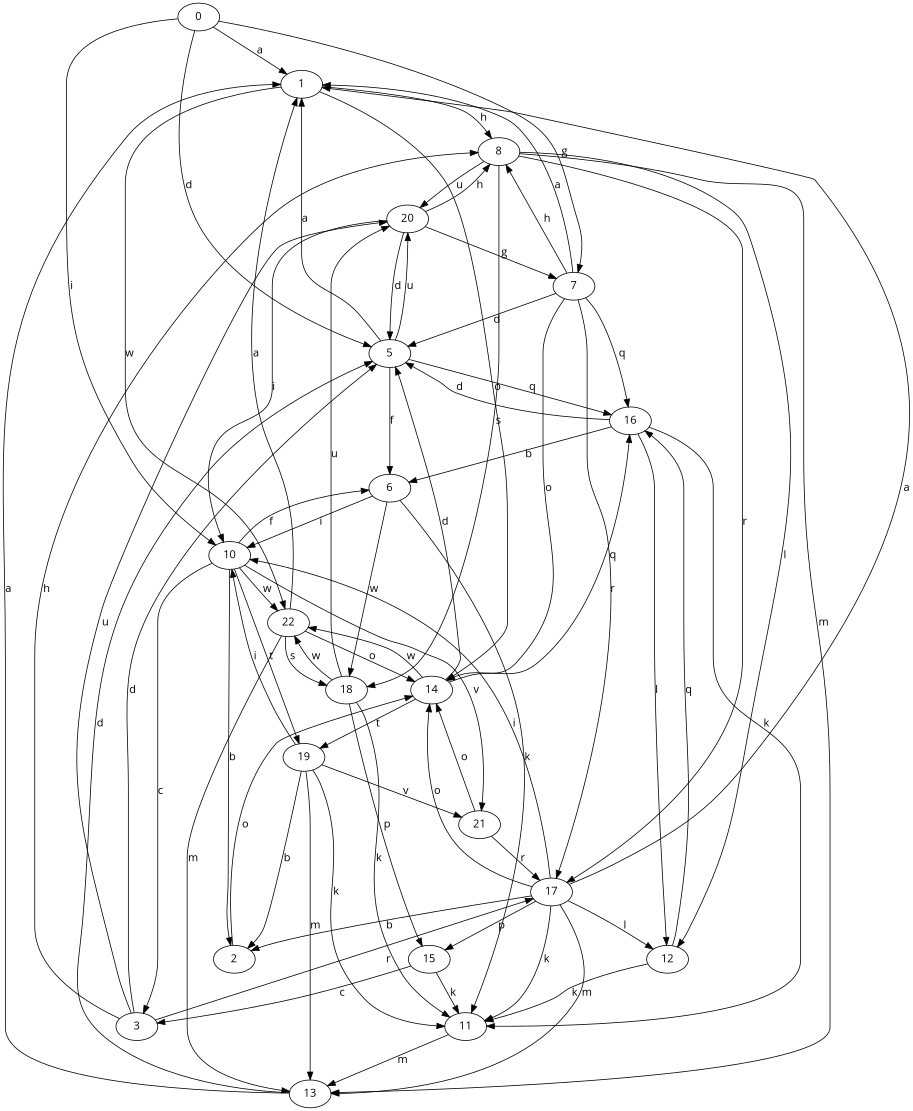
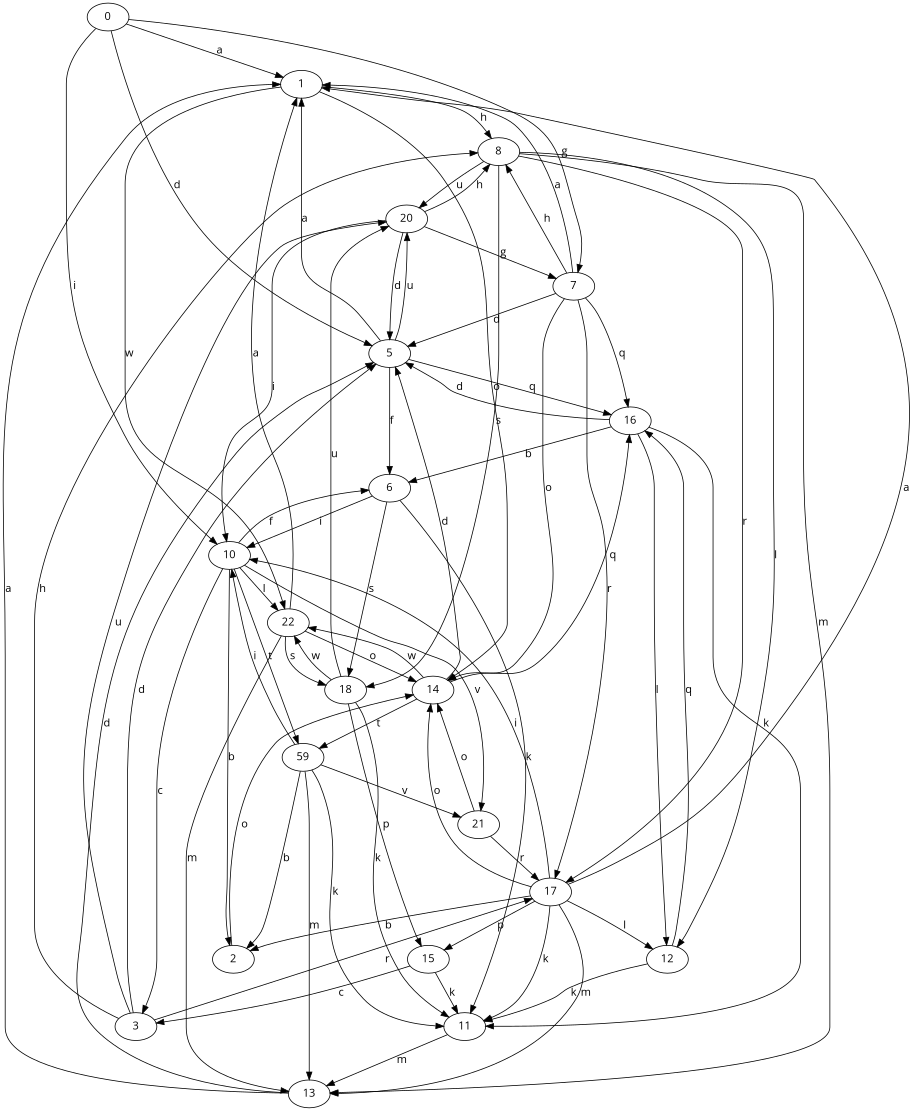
edge "10" -> "22": label "w" -> "l"
edge "6" -> "18": label "w" -> "s"
node "19": label "19" -> "59"
